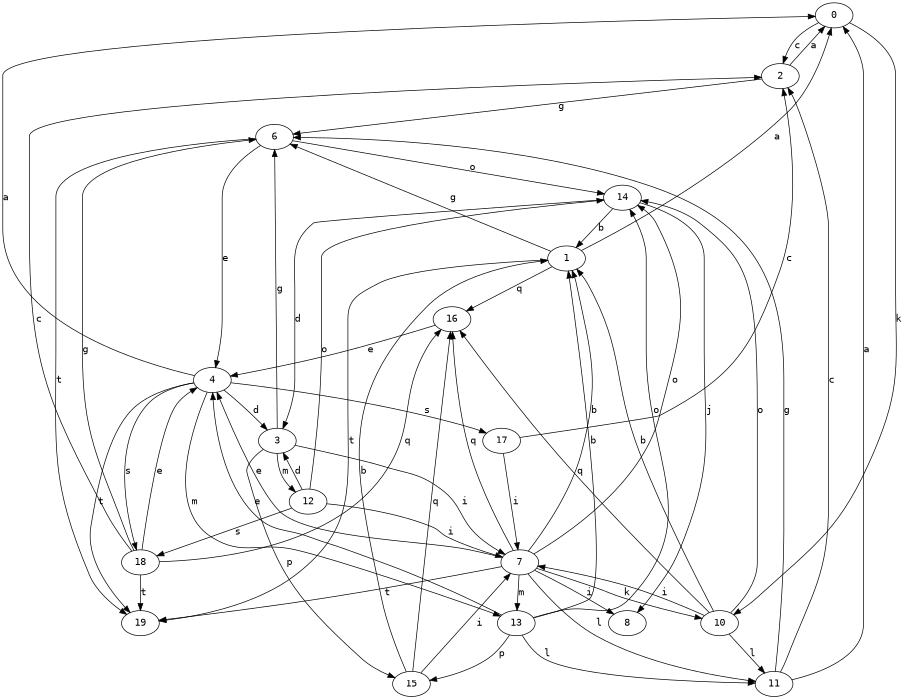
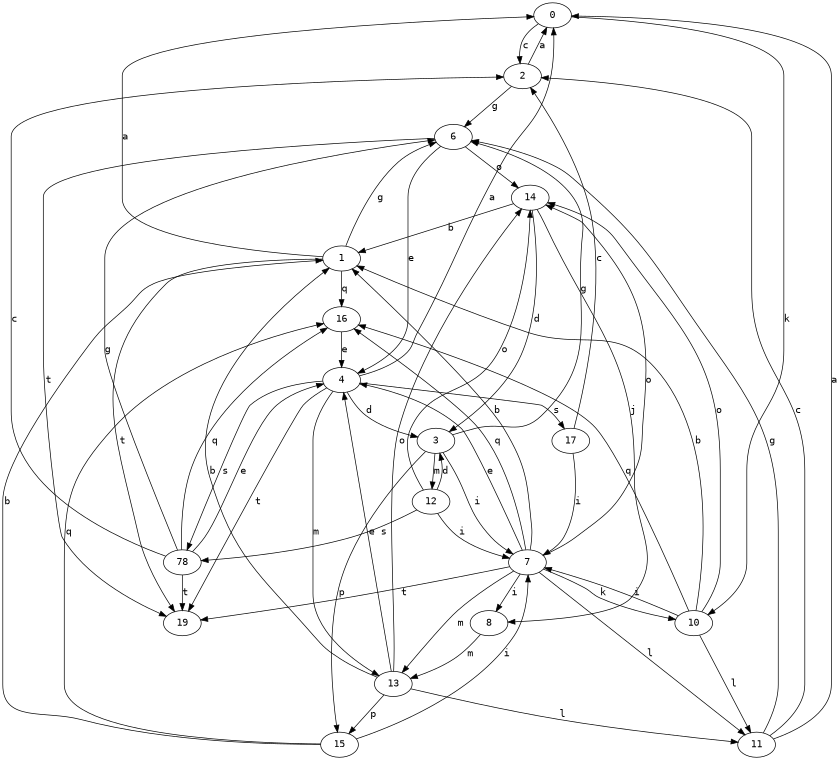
node "18": label "18" -> "78"
edge "8" -> "13": added, label "m"
